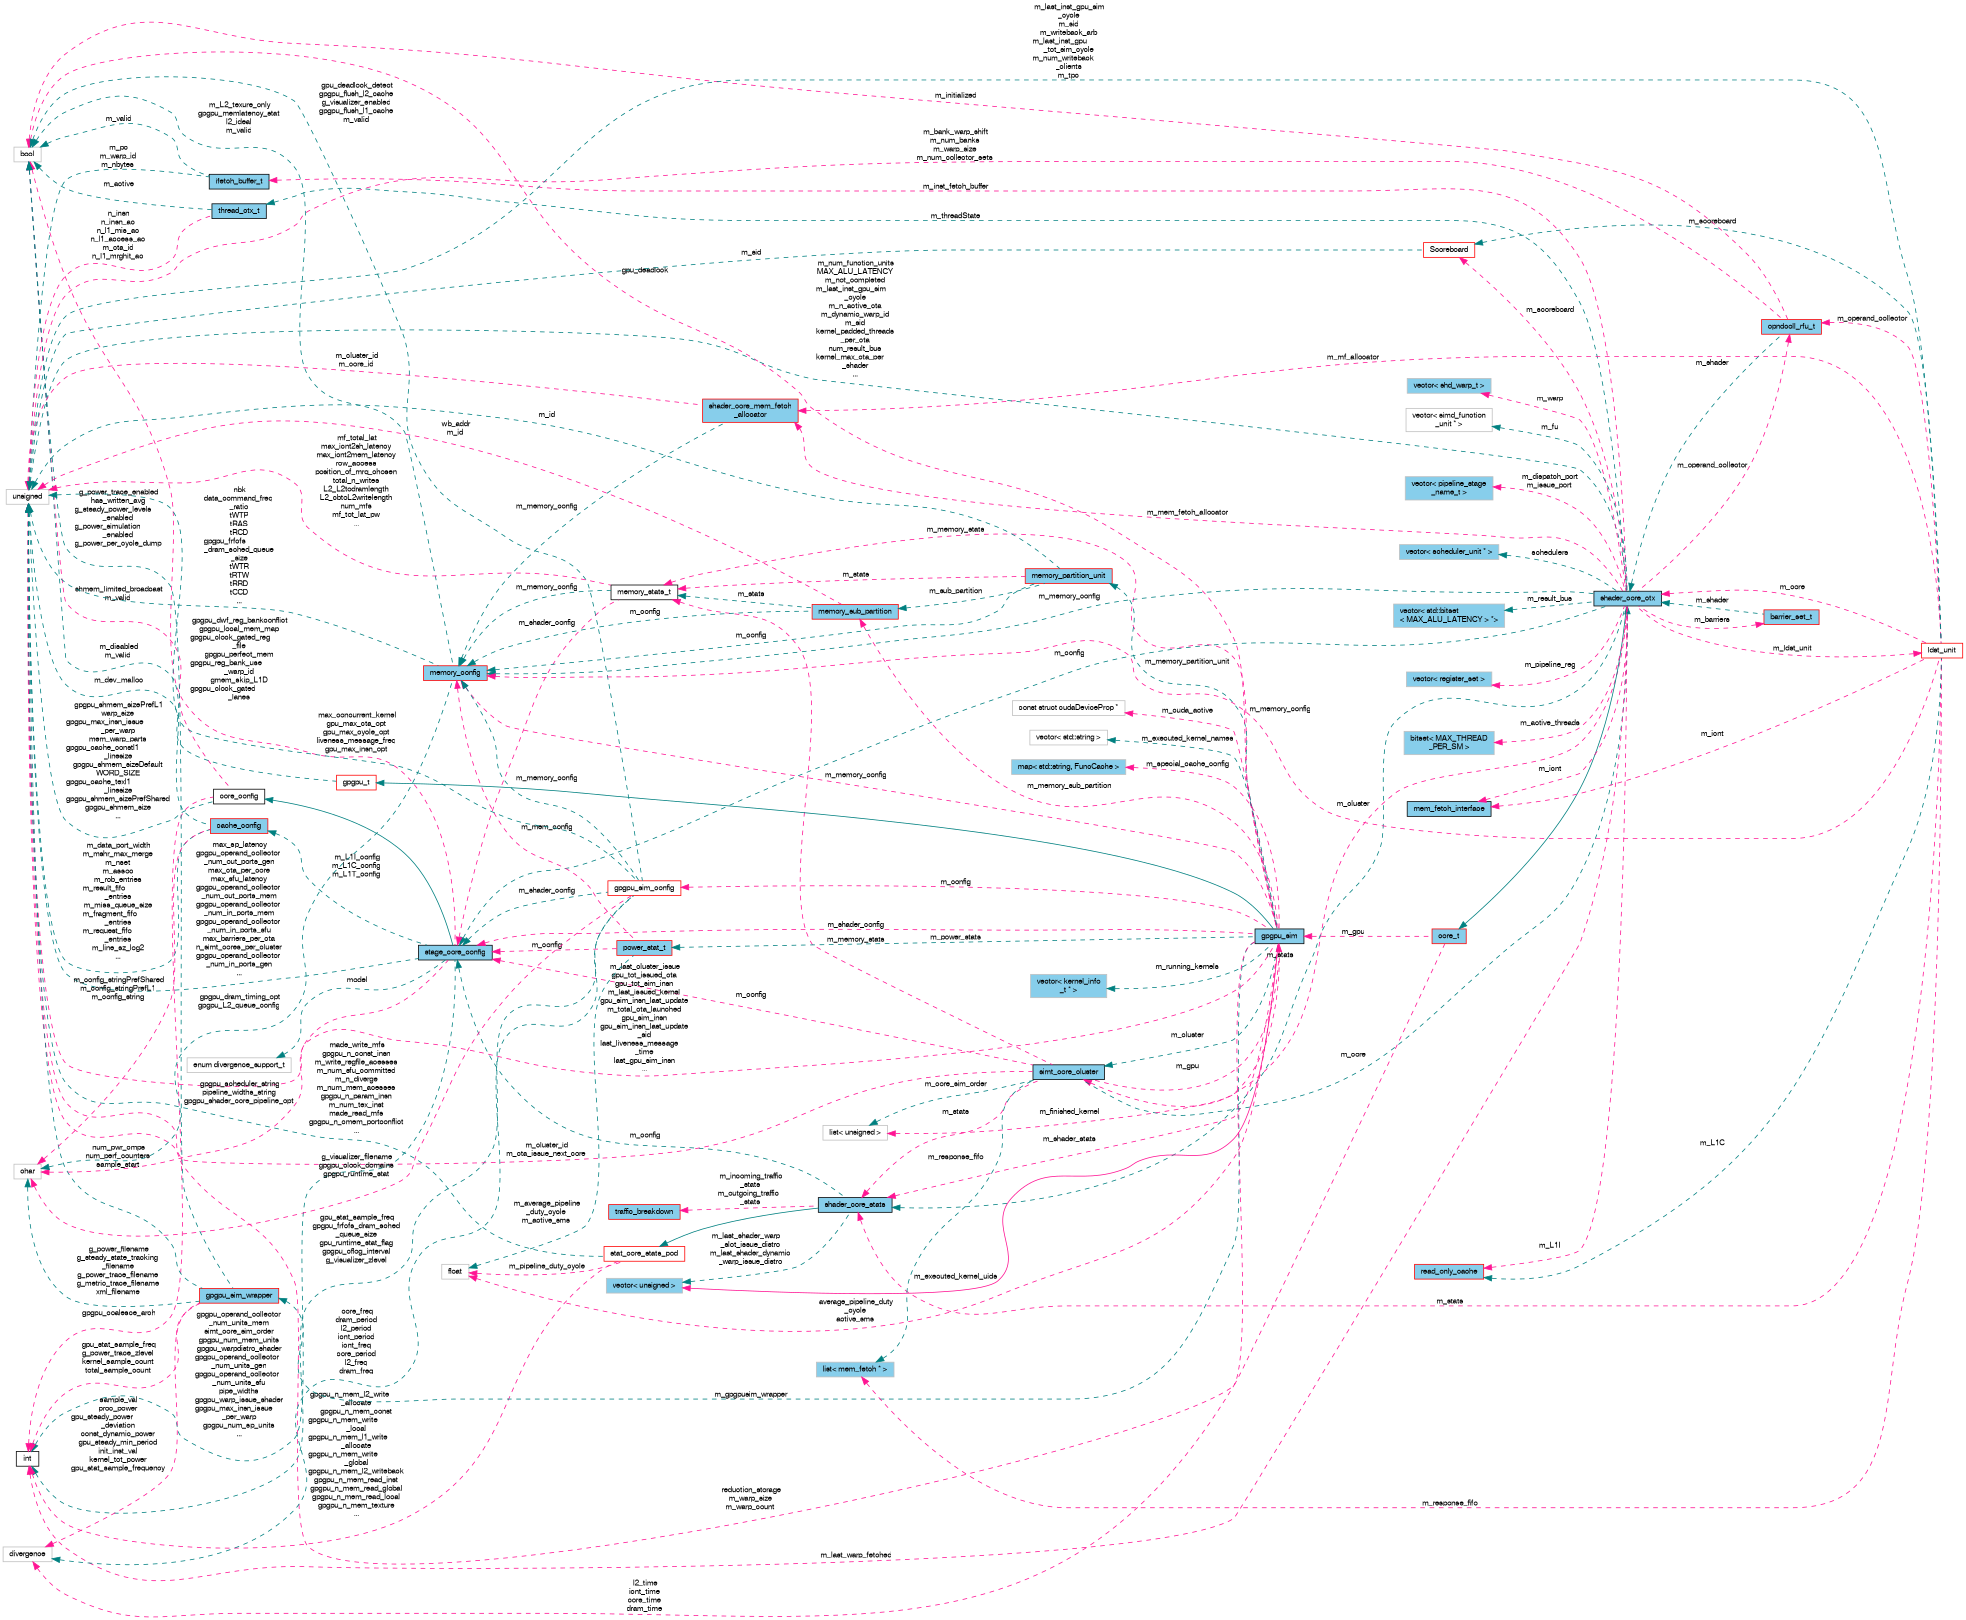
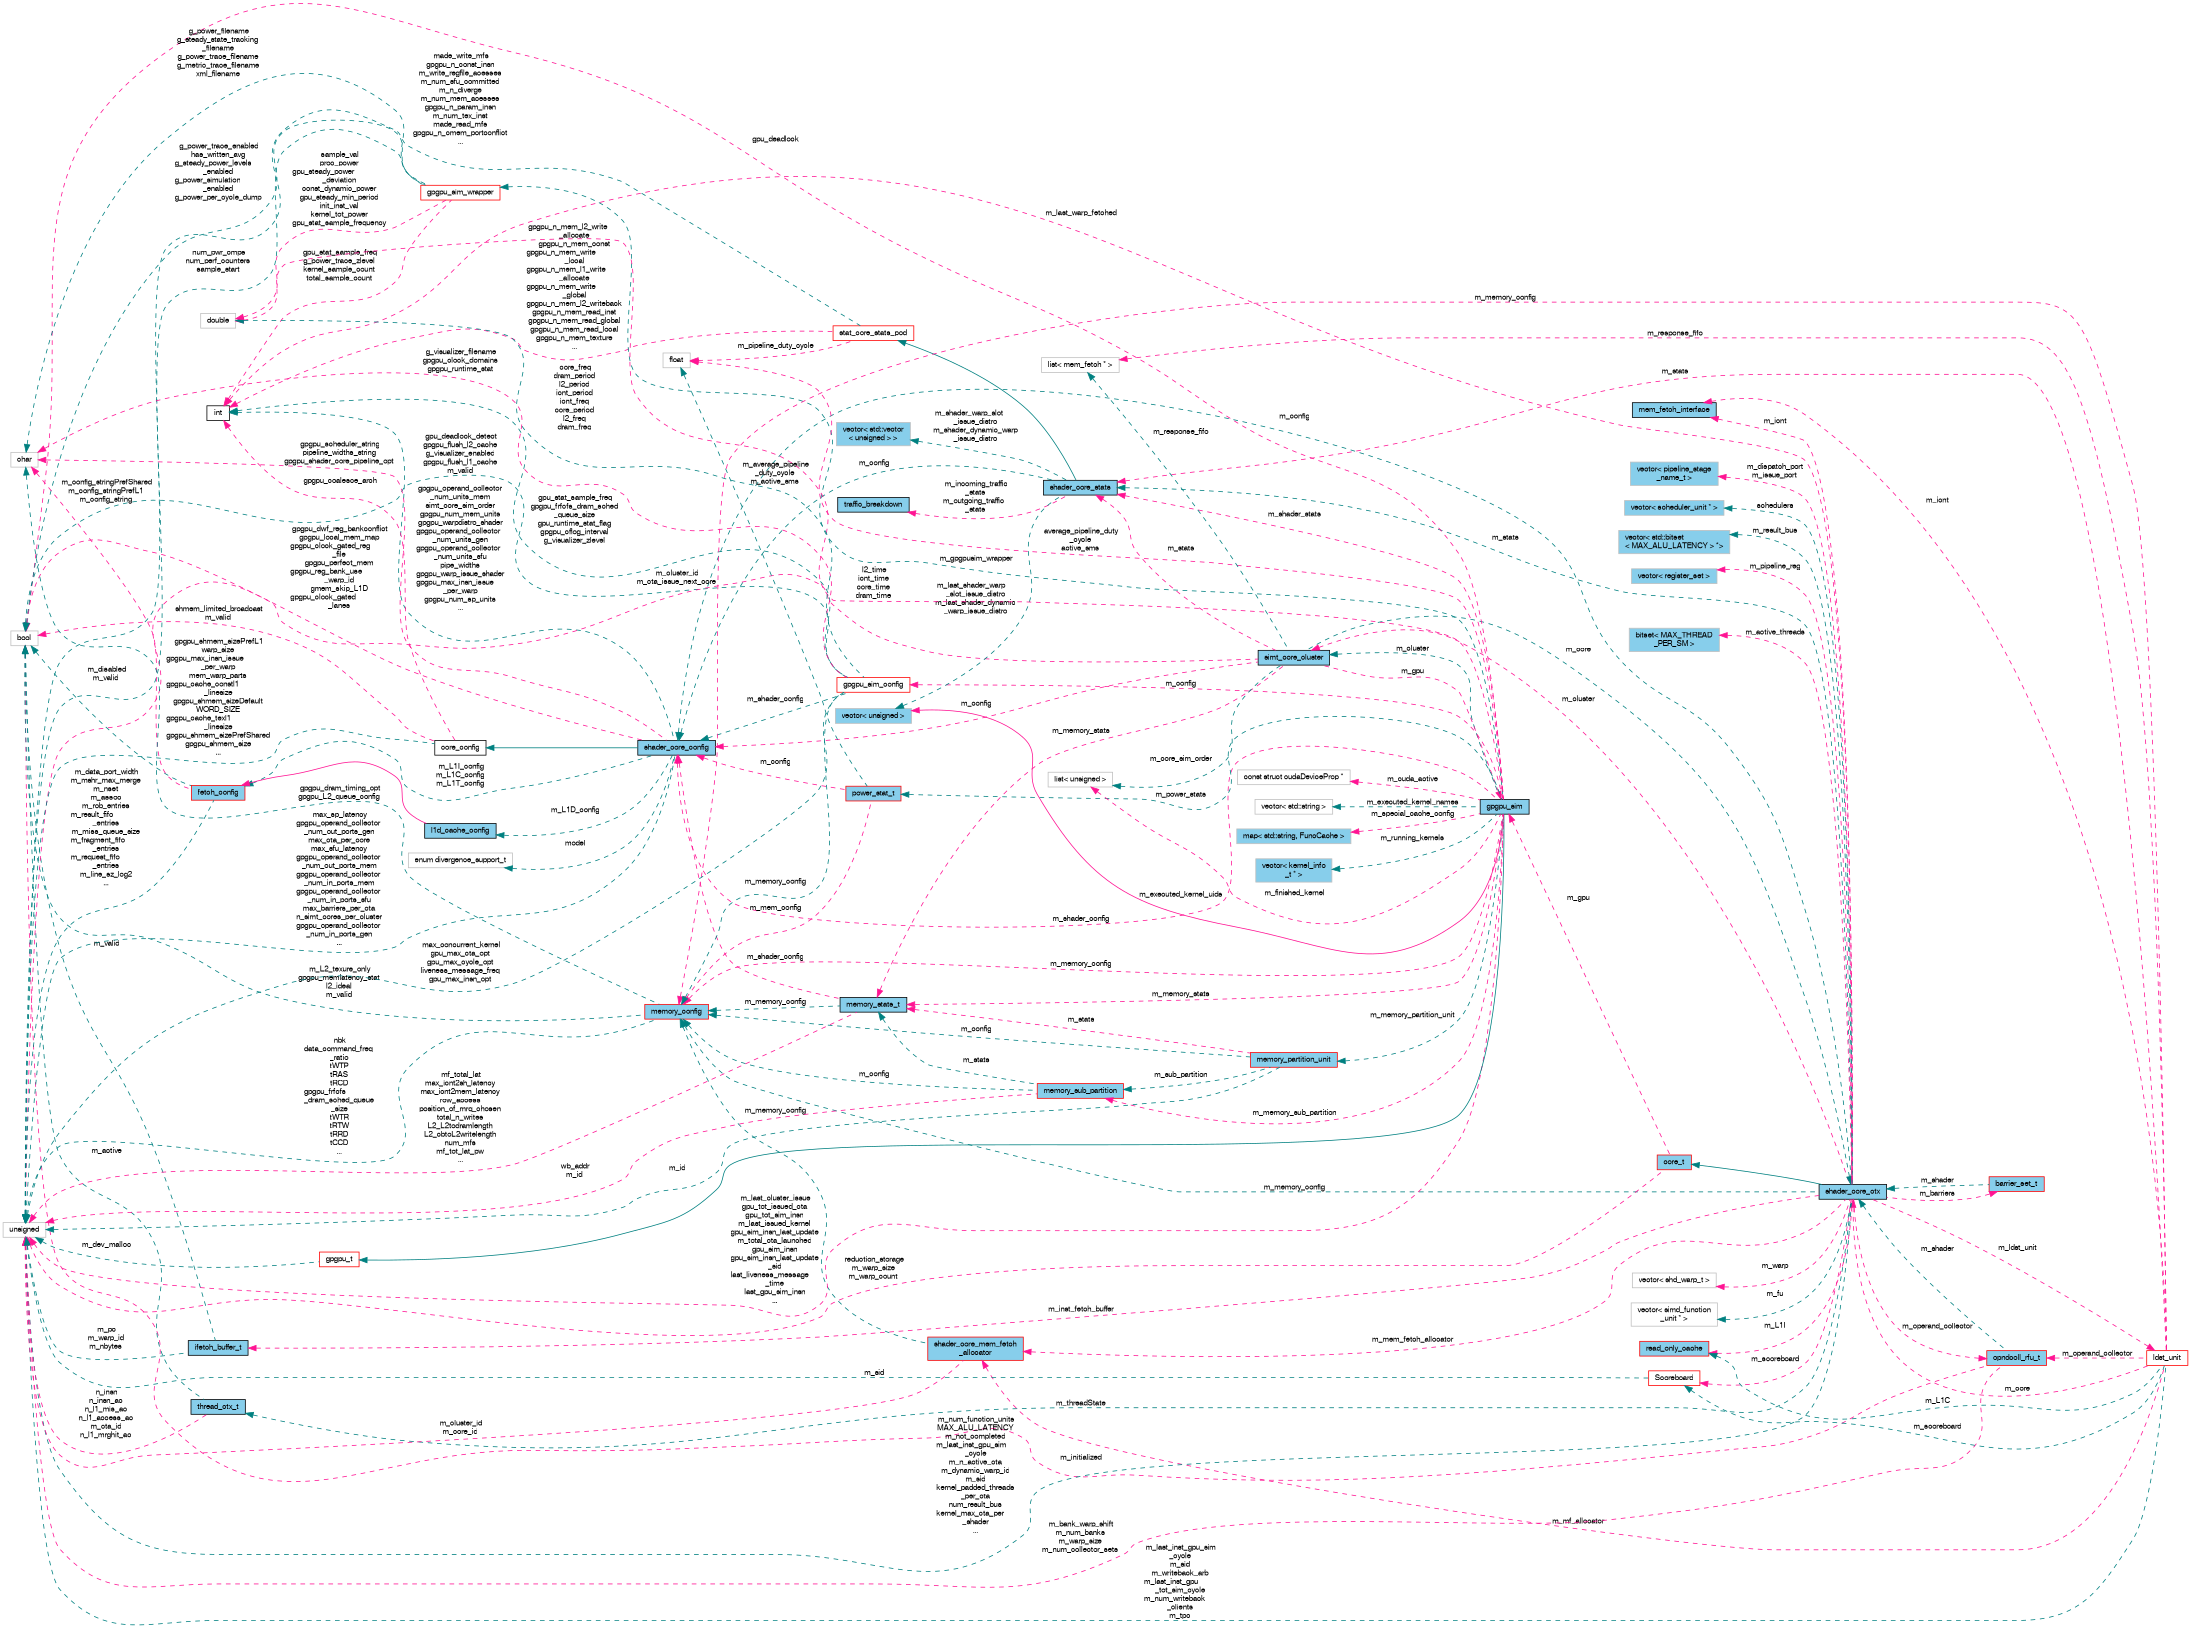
node "vector< shd_warp_t >": fillcolor skyblue -> white
node "vector< std::vector < unsigned > >": added
node "memory_stats_t": fillcolor white -> skyblue
node "cache_config": label "cache_config" -> "fetch_config"
node "l1d_cache_config": added
node "stage_core_config": label "stage_core_config" -> "shader_core_config"
node "traffic_breakdown": color red -> black
node "gpgpu_sim_wrapper": fillcolor skyblue -> white
node "list< mem_fetch * >": fillcolor skyblue -> white
node "divergence": label "divergence" -> "double"
